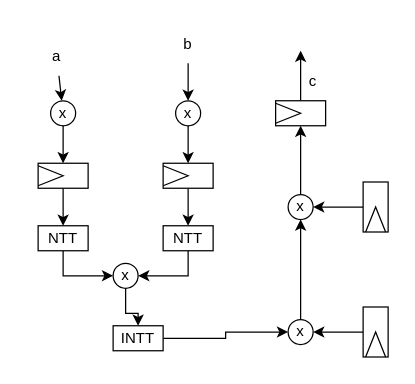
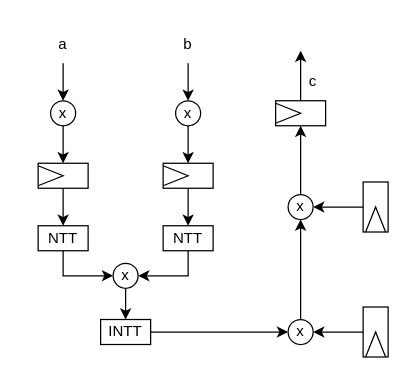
node "a": moved (57, 57) -> (63, 44)
node "INTT": moved (138, 338) -> (126, 332)
